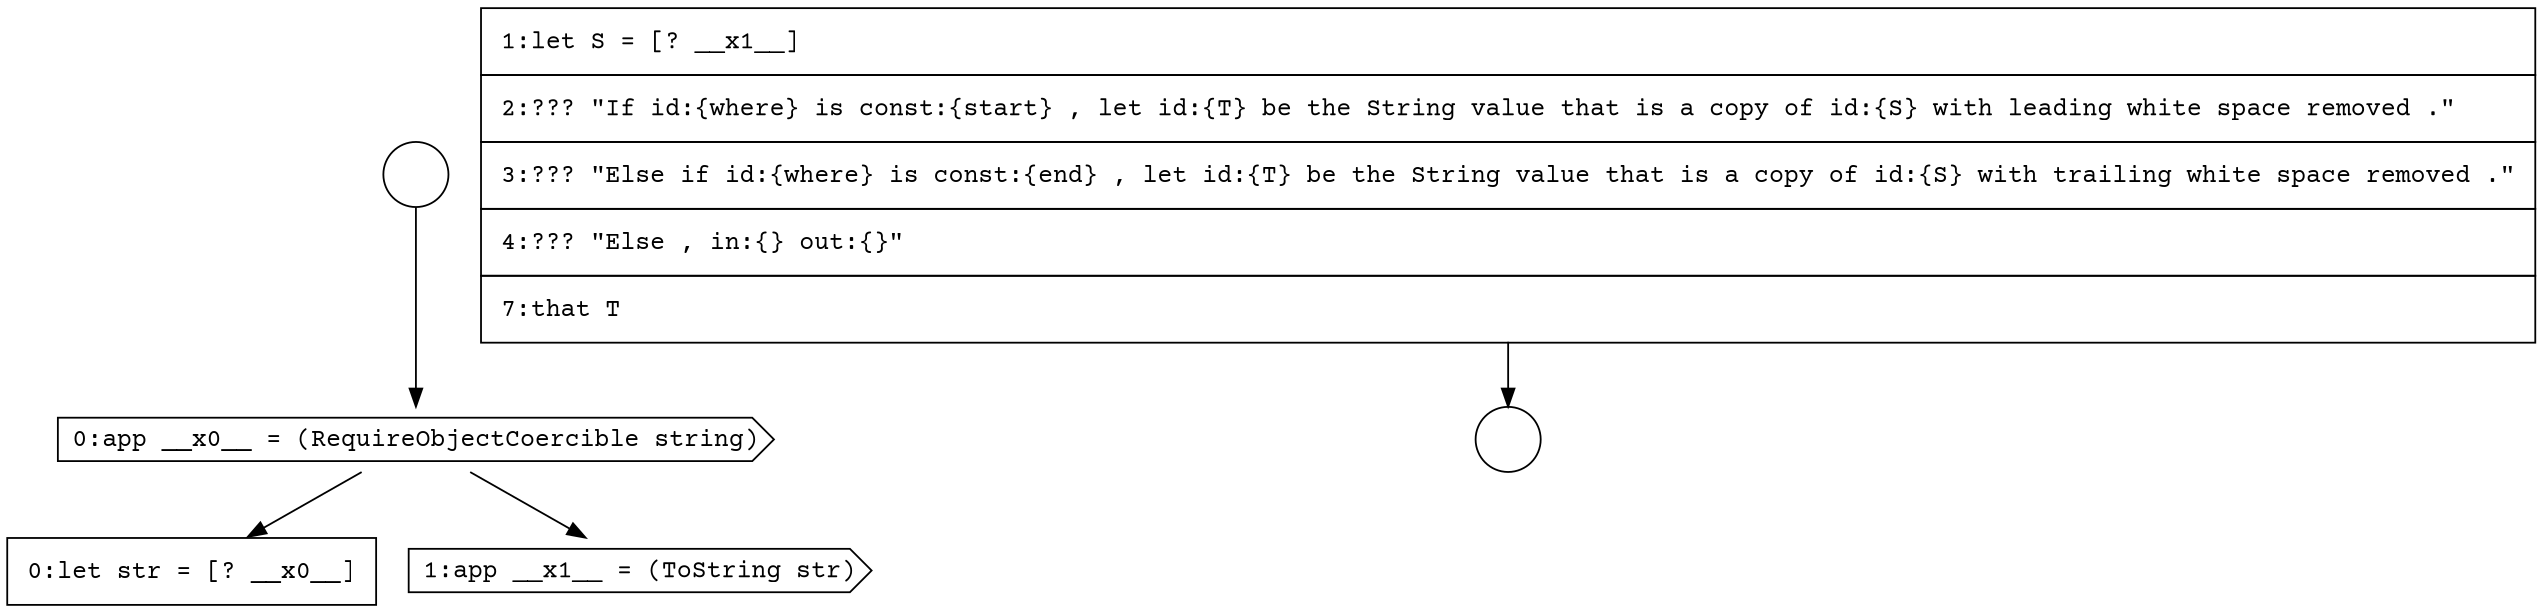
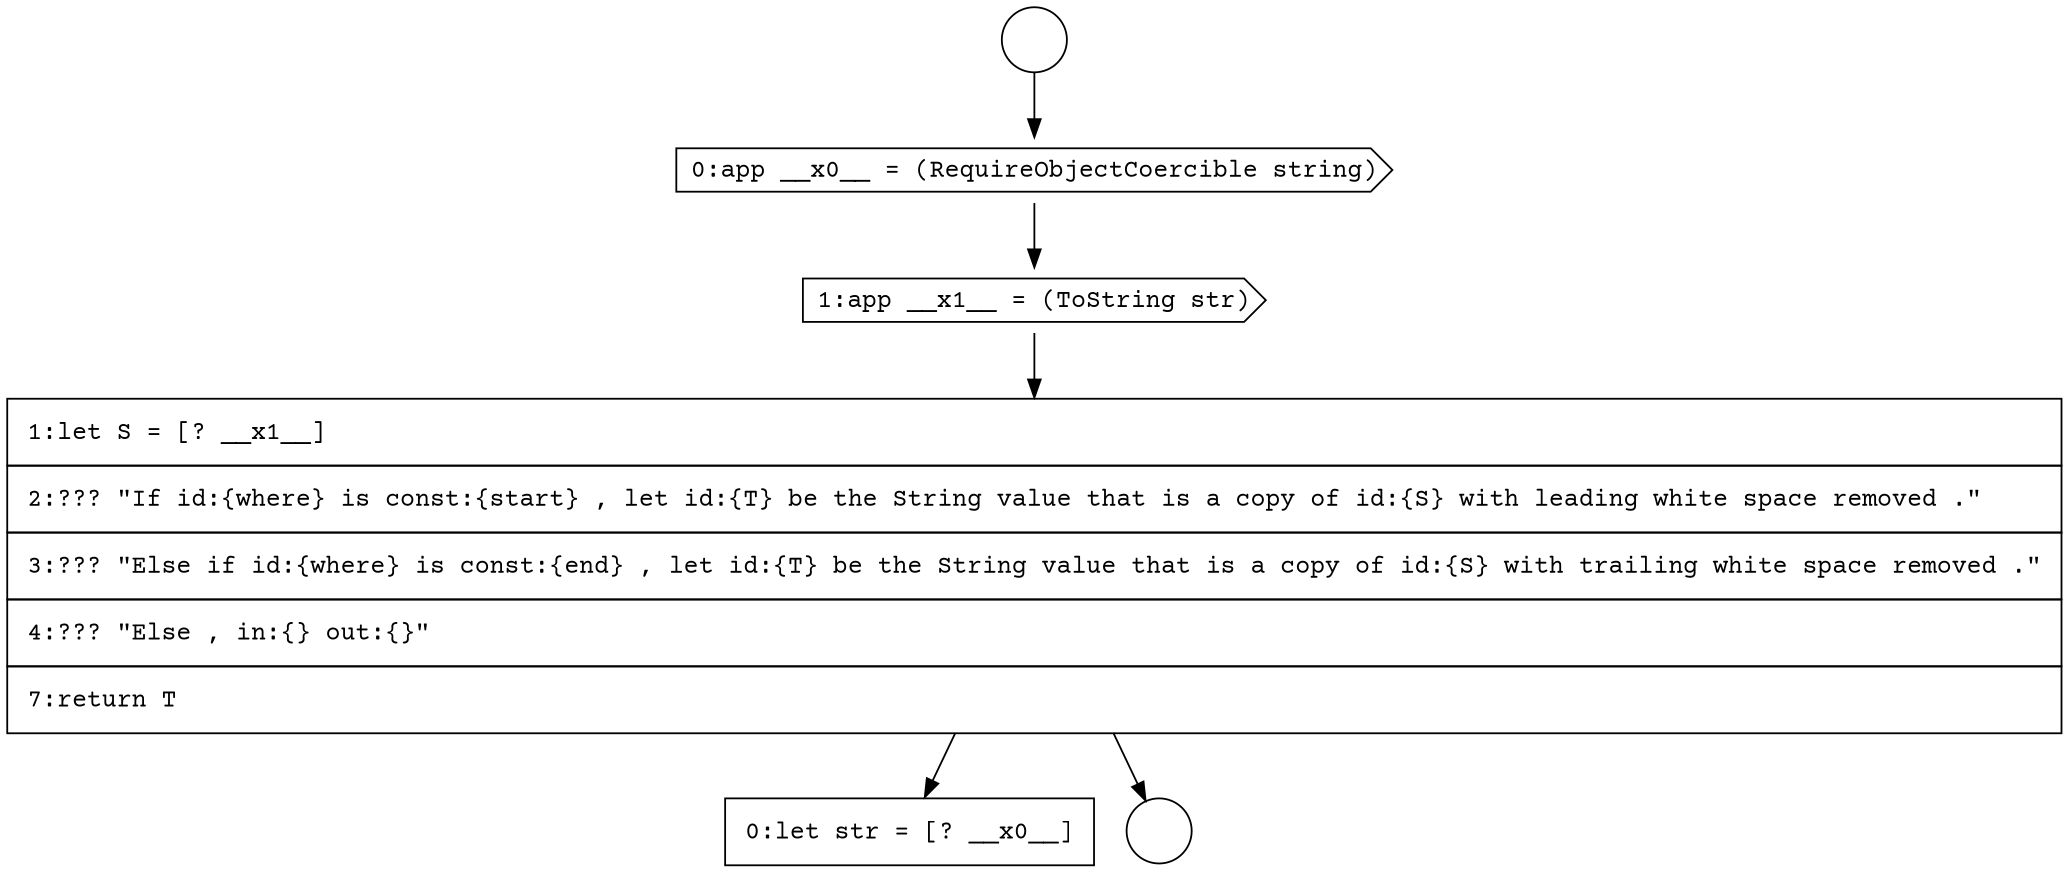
node "1:let S = [? __x1__]": text "7:that T" -> "7:return T"
edge "1:app __x1__ = (ToString str)" -> "1:let S = [? __x1__]": added
edge "0:app __x0__ = (RequireObjectCoercible string)" -> "0:let str = [? __x0__]": now "1:let S = [? __x1__]" -> "0:let str = [? __x0__]"
